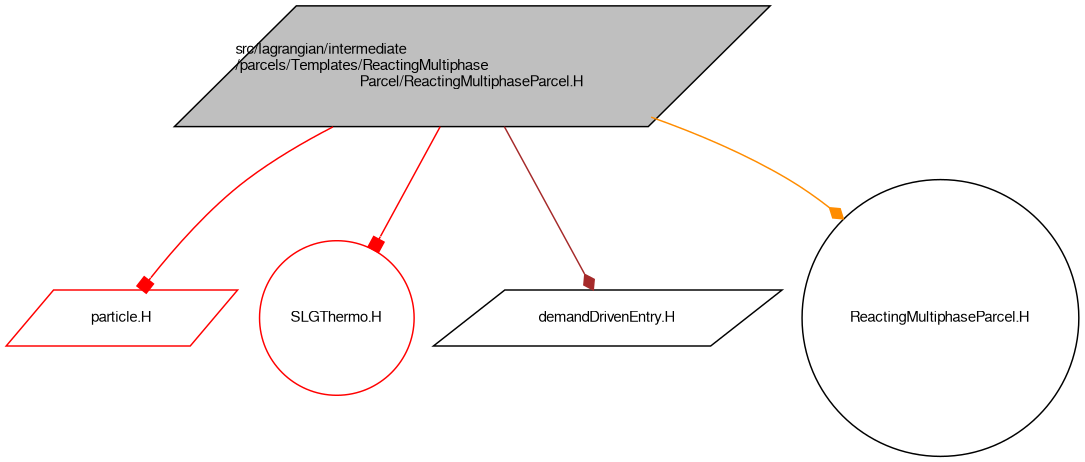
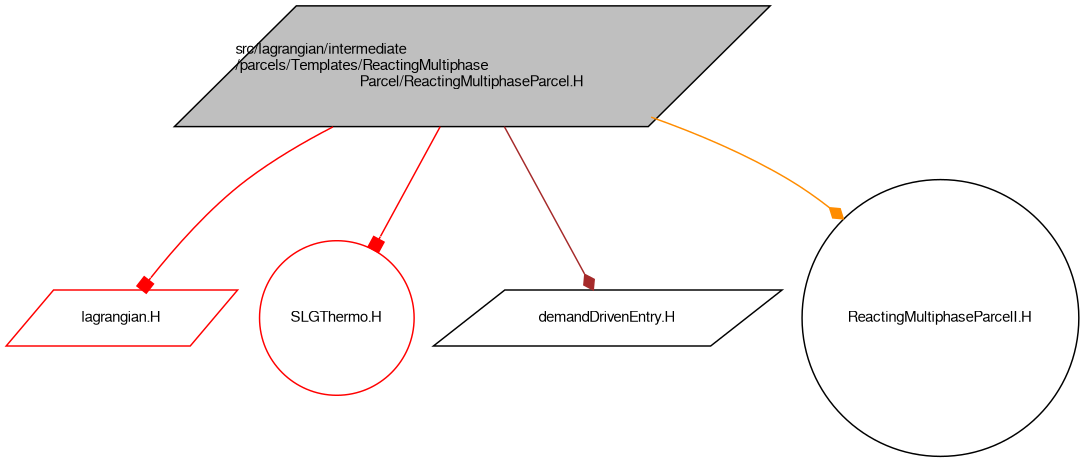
node "particle.H": label "particle.H" -> "lagrangian.H"
node "ReactingMultiphaseParcel.H": label "ReactingMultiphaseParcel.H" -> "ReactingMultiphaseParcelI.H"
